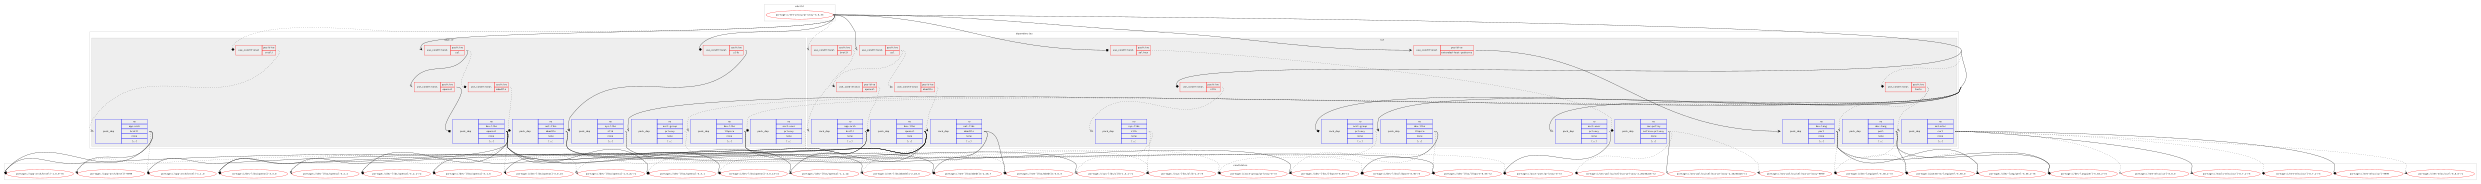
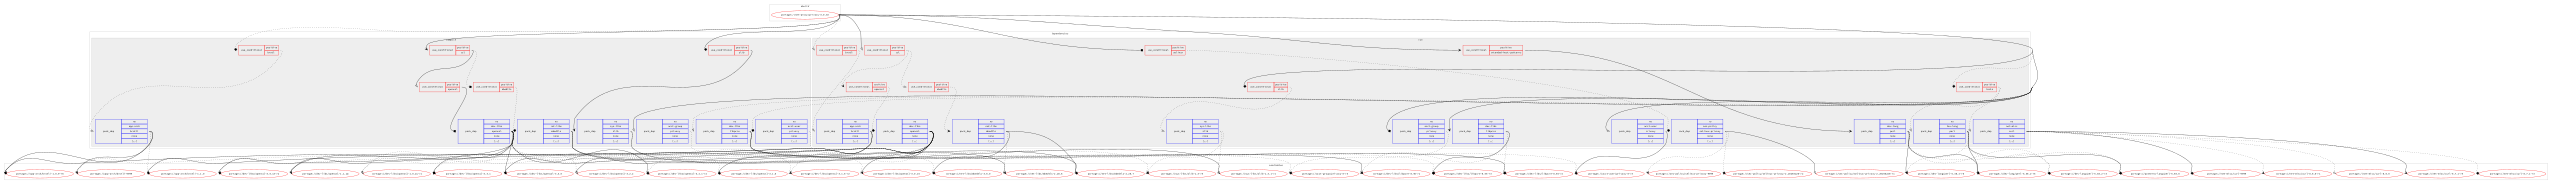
node "portage://dev-libs/openssl-3.1.5-r2": added
node "portage://tools-misc/curl-8.7.1-r4": label "portage://tools-misc/curl-8.7.1-r4" -> "portage://net-misc/curl-8.7.1-r4"
